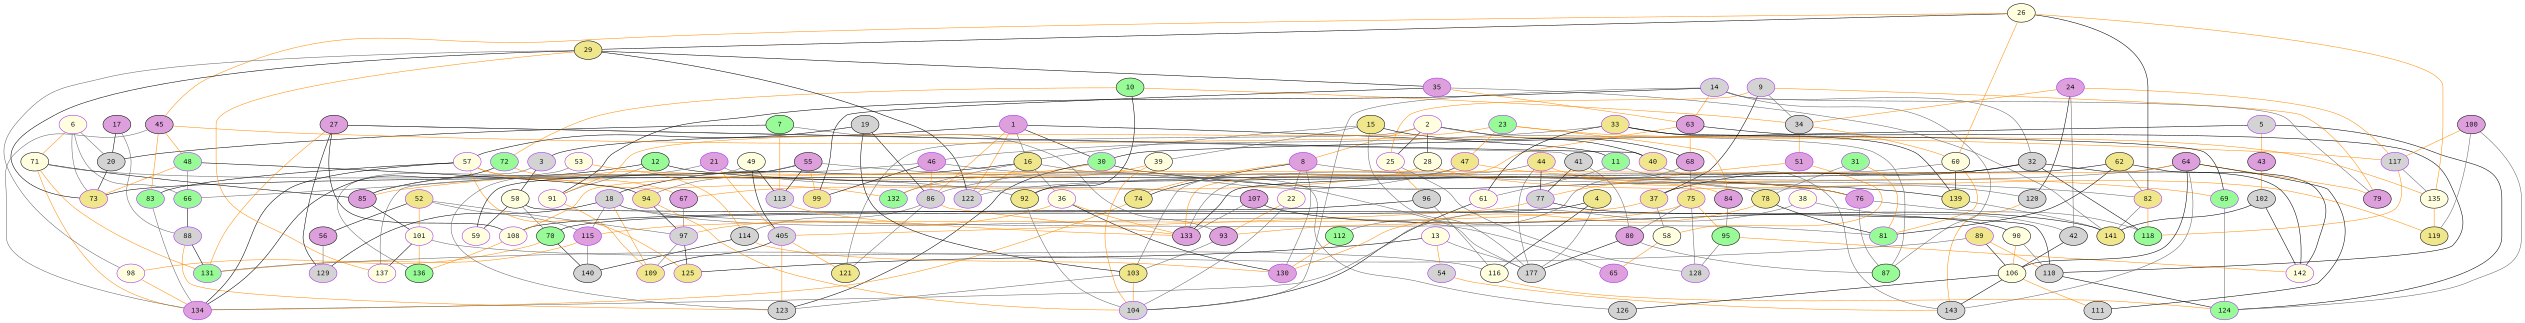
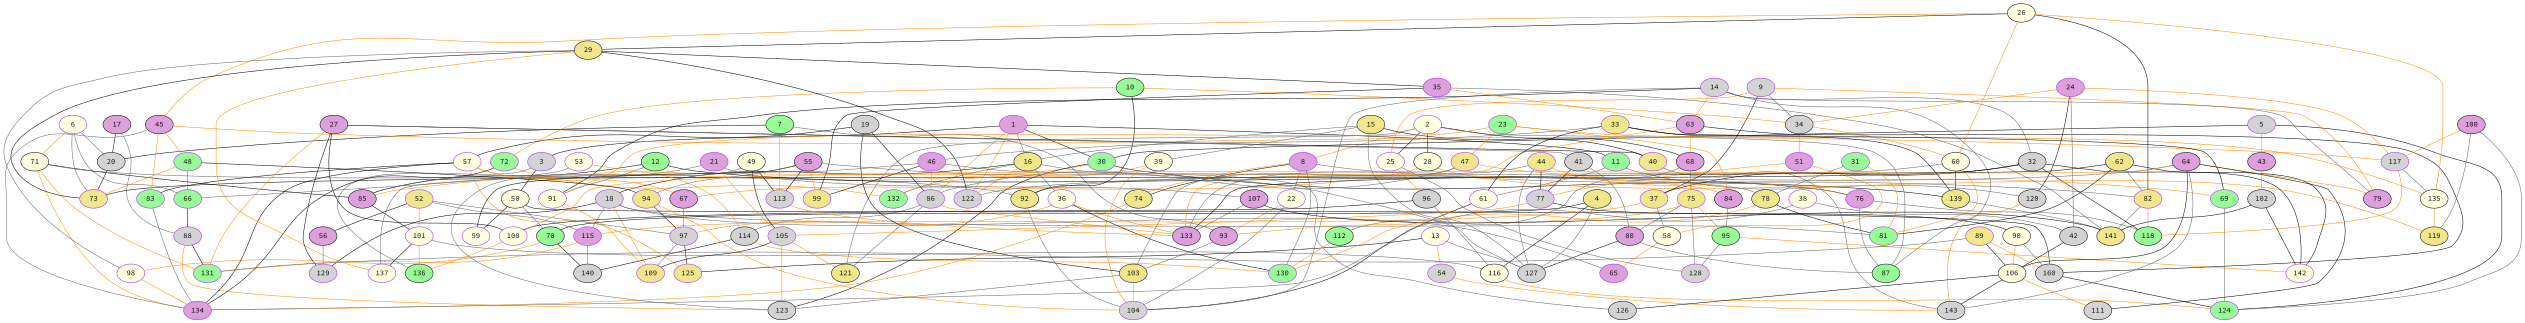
node "405": label "405" -> "105"
node "130": fillcolor plum -> palegreen
node "177": label "177" -> "127"
node "110": label "110" -> "160"
